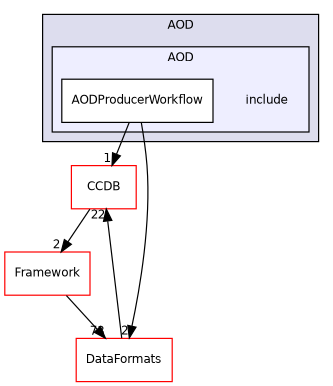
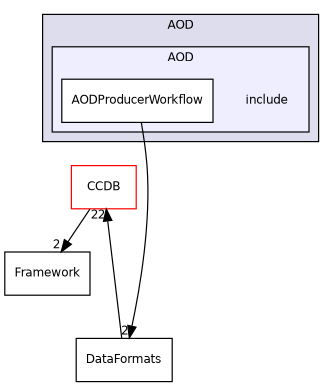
edge "AODProducerWorkflow" -> "CCDB": removed
node "Framework": color red -> black
edge "Framework" -> "DataFormats": removed
node "DataFormats": color red -> black
